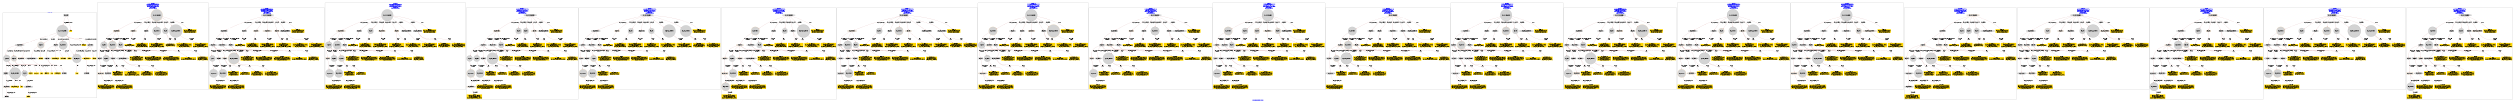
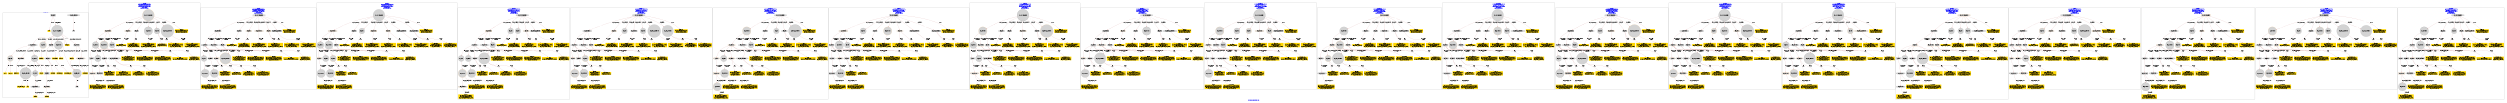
edge "E8_Acquisition1" -> "E40_Legal_Body1": now "CreditLine" -> "E40_Legal_Body1"
edge "E21_Person2" -> "E82_Actor_Appellation2": removed, label "P131_is_identified_by"
edge "E55_Type3" -> "Subclassification_URI": now "Subclassification" -> "Subclassification_URI"
node "E52_Time-Span4": fillcolor gold -> lightgray
node "values": fillcolor gold -> lightgray
node "Classification": fillcolor lightgray -> gold
node "Owner": fillcolor gold -> lightgray
node "AquisitionDate": fillcolor lightgray -> gold
node "deathDate": fillcolor lightgray -> gold
